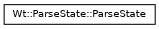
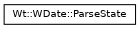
node "Wt::ParseState::ParseState": label "Wt::ParseState::ParseState" -> "Wt::WDate::ParseState"
